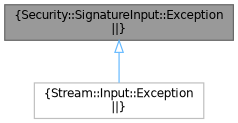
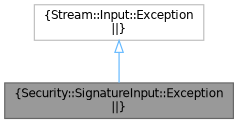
edge "{Stream::Input::Exception ||}" -> "{Security::SignatureInput::Exception ||}": reversed
